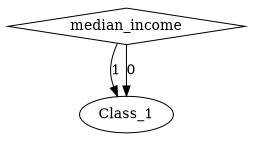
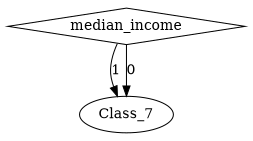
node "Class_1": label "Class_1" -> "Class_7"
